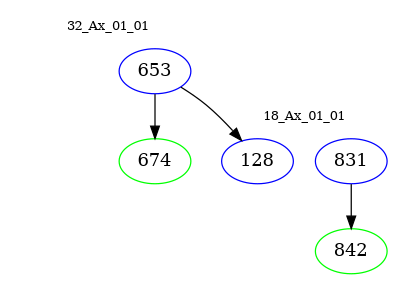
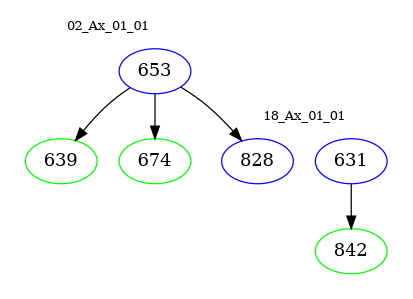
cluster "32_Ax_01_01": label "32_Ax_01_01" -> "02_Ax_01_01"
node "639": added
node "128": label "128" -> "828"
node "831": label "831" -> "631"
